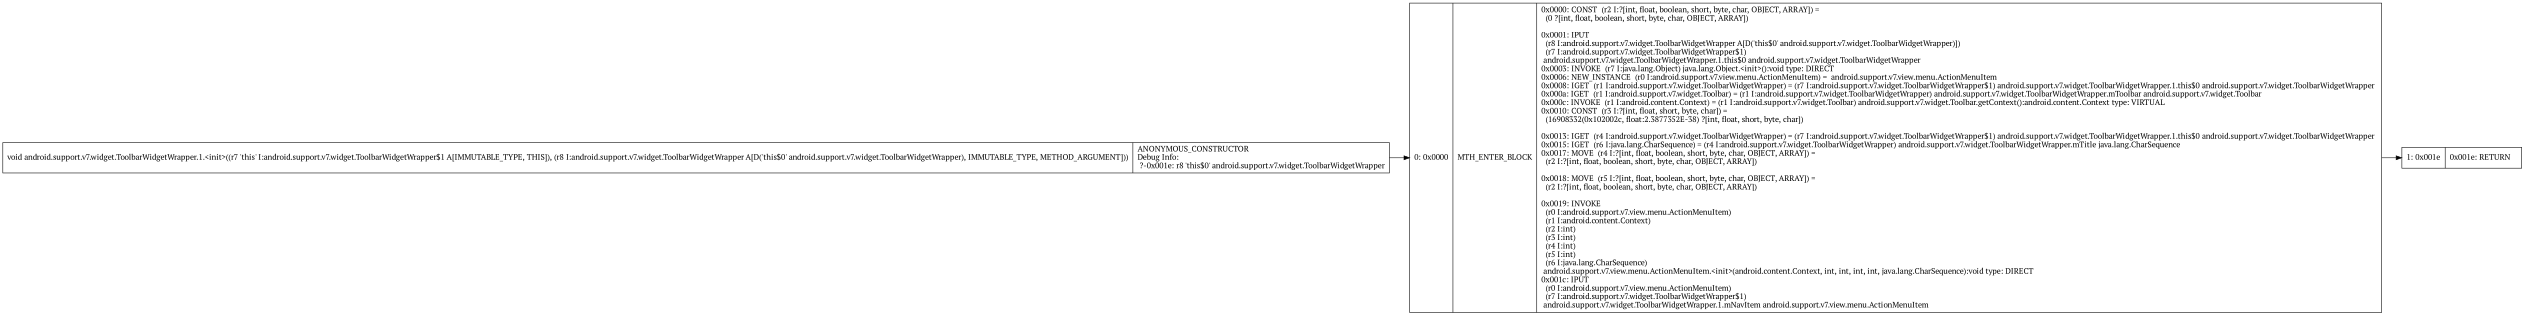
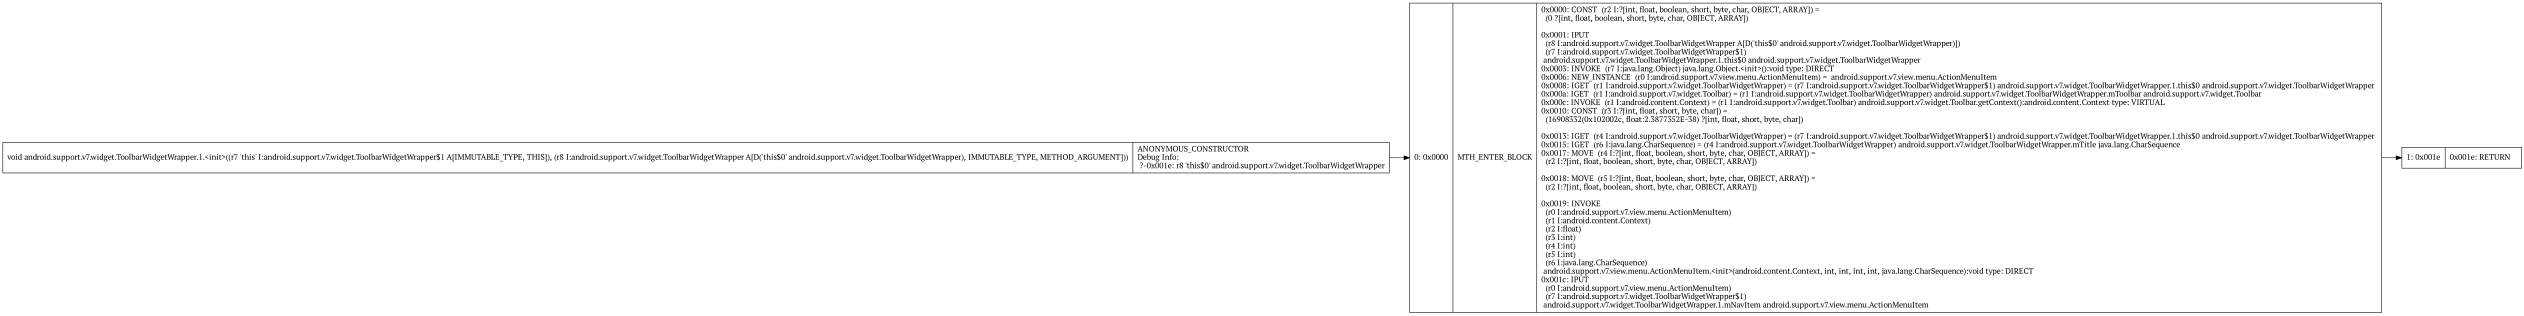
node "0: 0x0000": text "(r2 I:int)" -> "(r2 I:float)"
